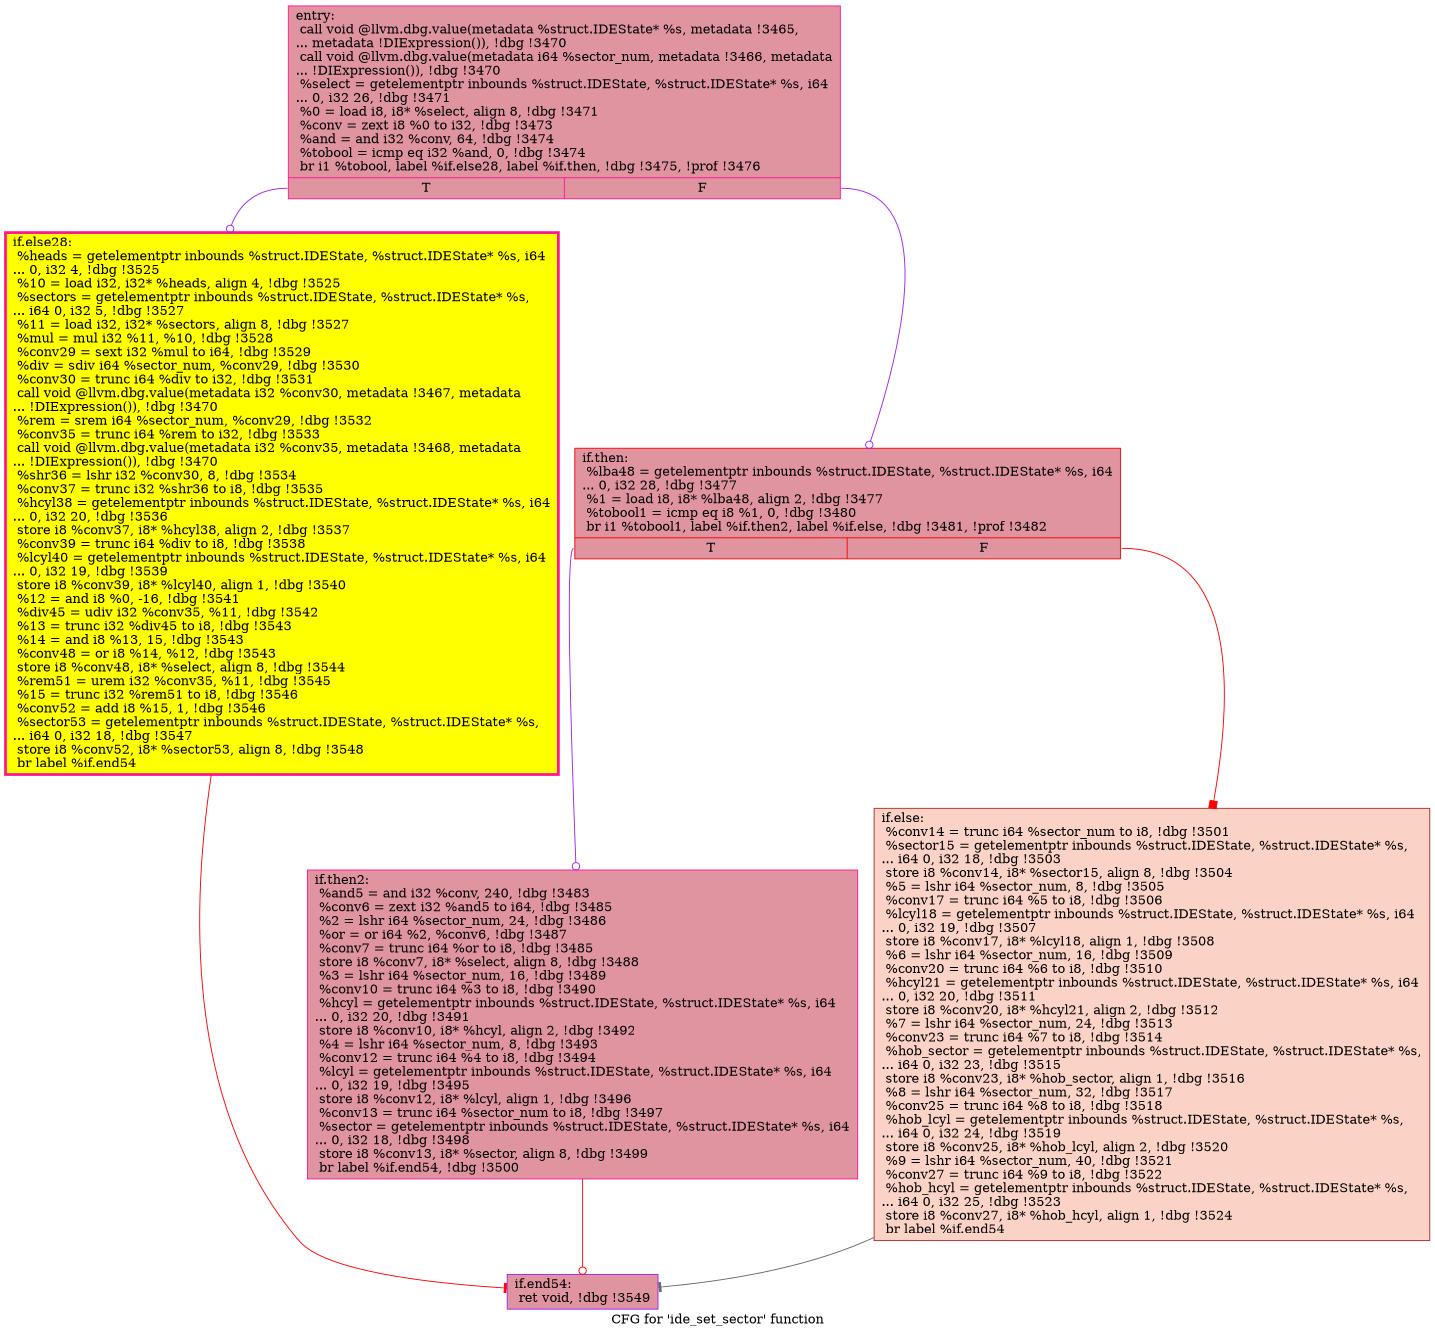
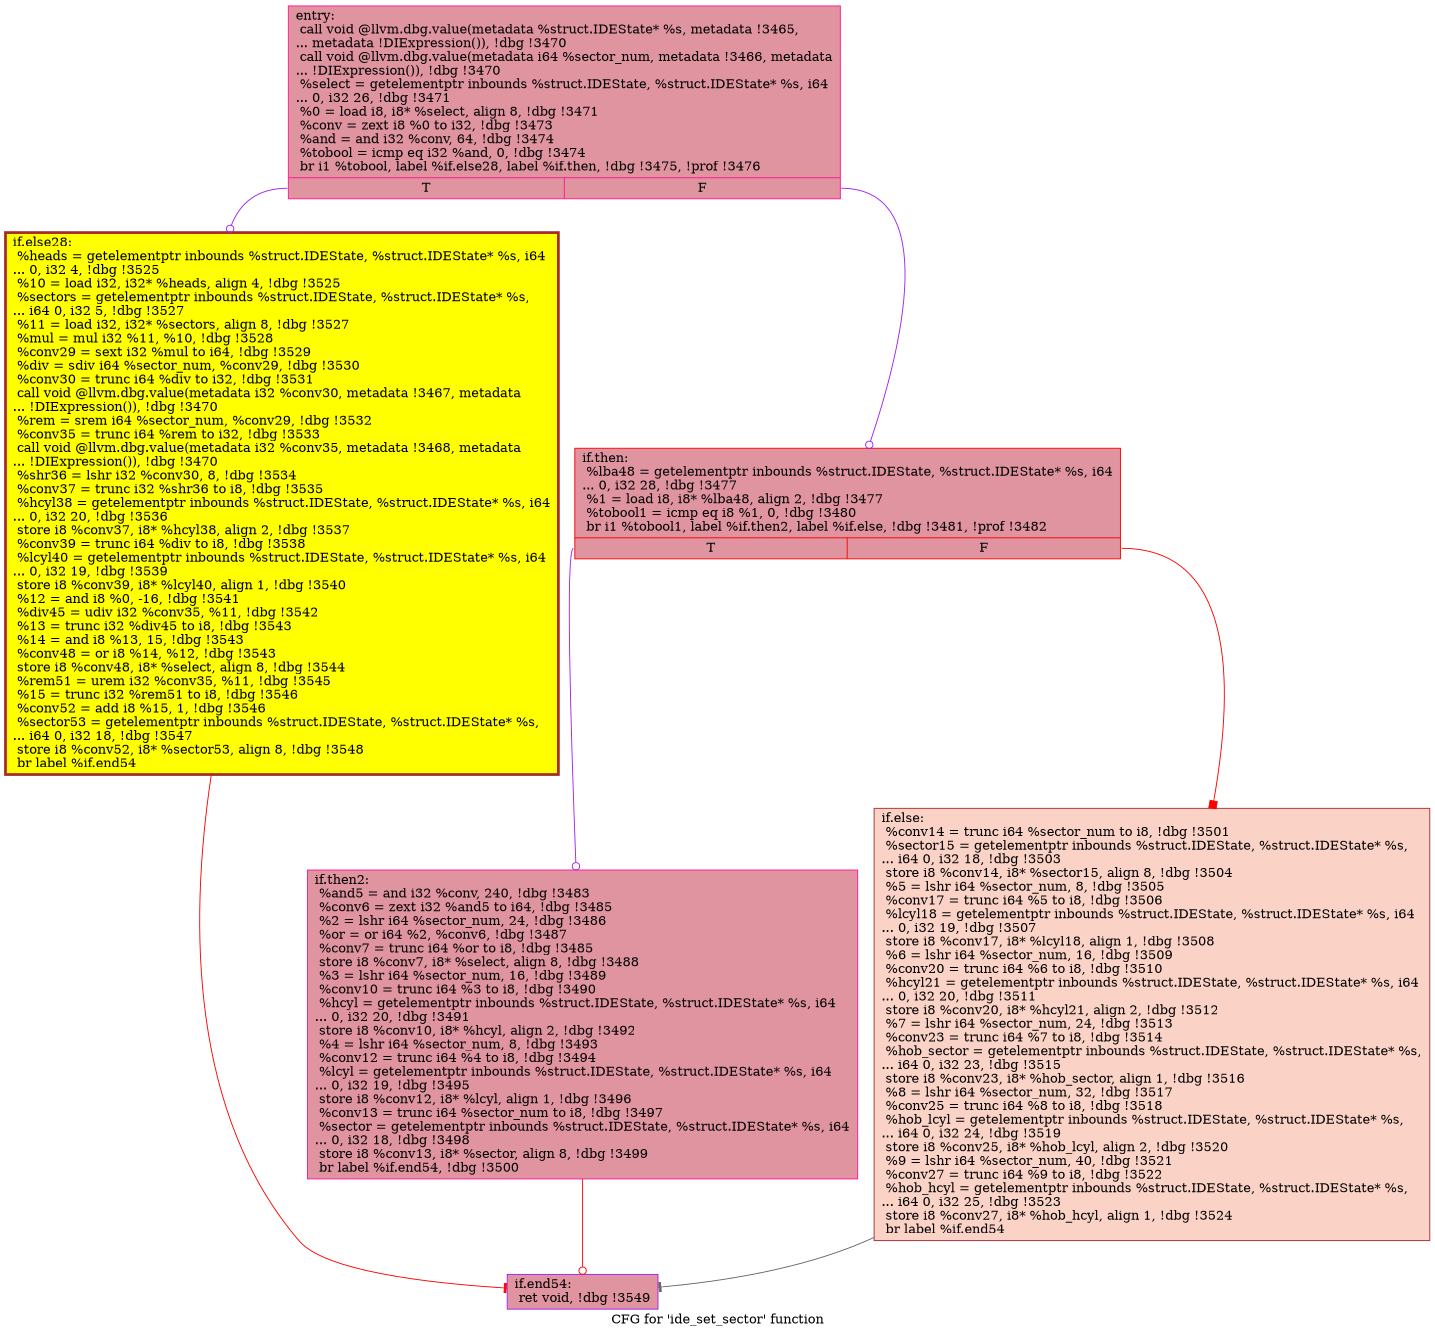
node "if.else28:": color deeppink -> brown
